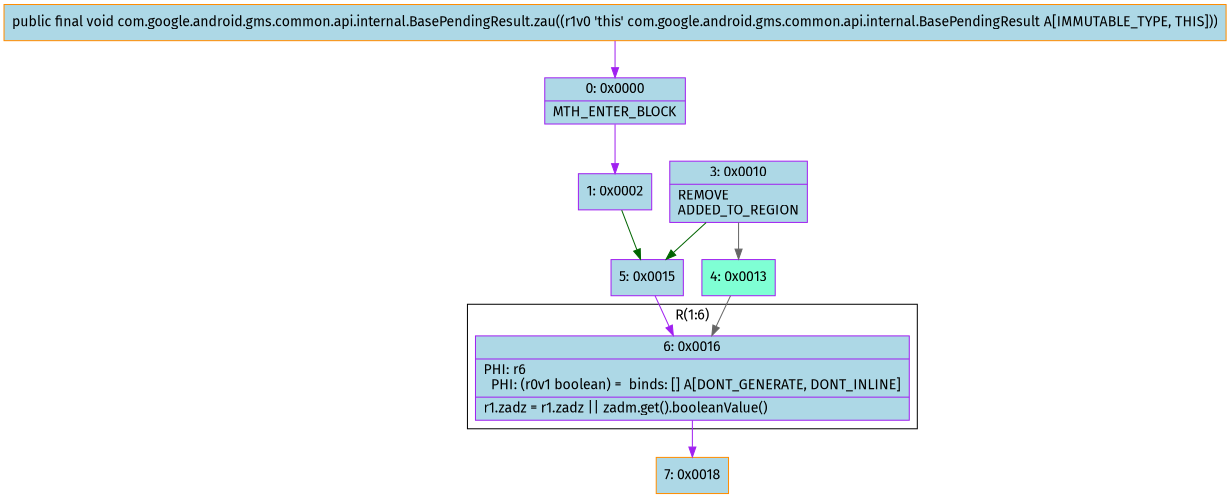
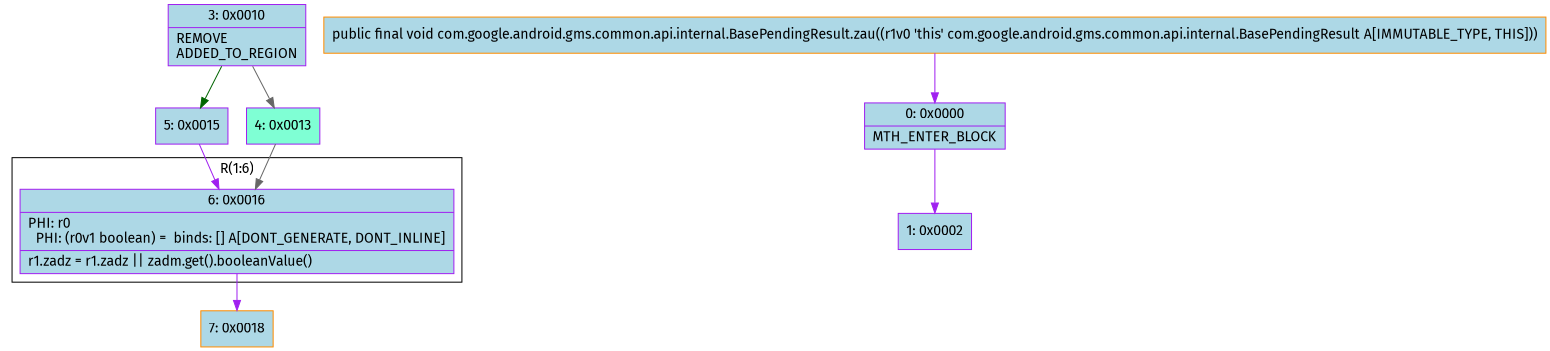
edge "1: 0x0002" -> "5: 0x0015": removed
node "6: 0x0016": text "PHI: r6" -> "PHI: r0"
